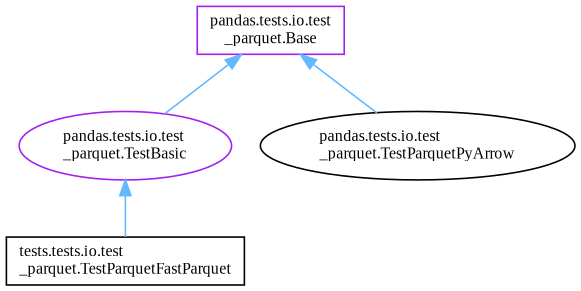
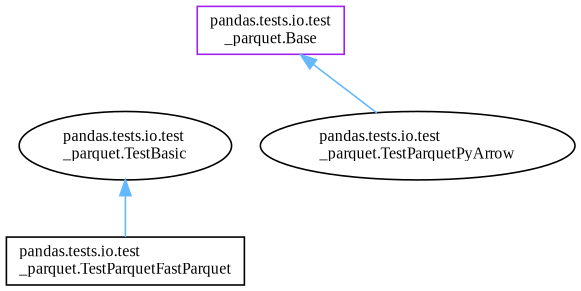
edge "pandas.tests.io.test _parquet.TestBasic" -> "pandas.tests.io.test _parquet.Base": removed
node "pandas.tests.io.test _parquet.TestBasic": color purple -> black
node "tests.tests.io.test _parquet.TestParquetFastParquet": label "tests.tests.io.test _parquet.TestParquetFastParquet" -> "pandas.tests.io.test _parquet.TestParquetFastParquet"
